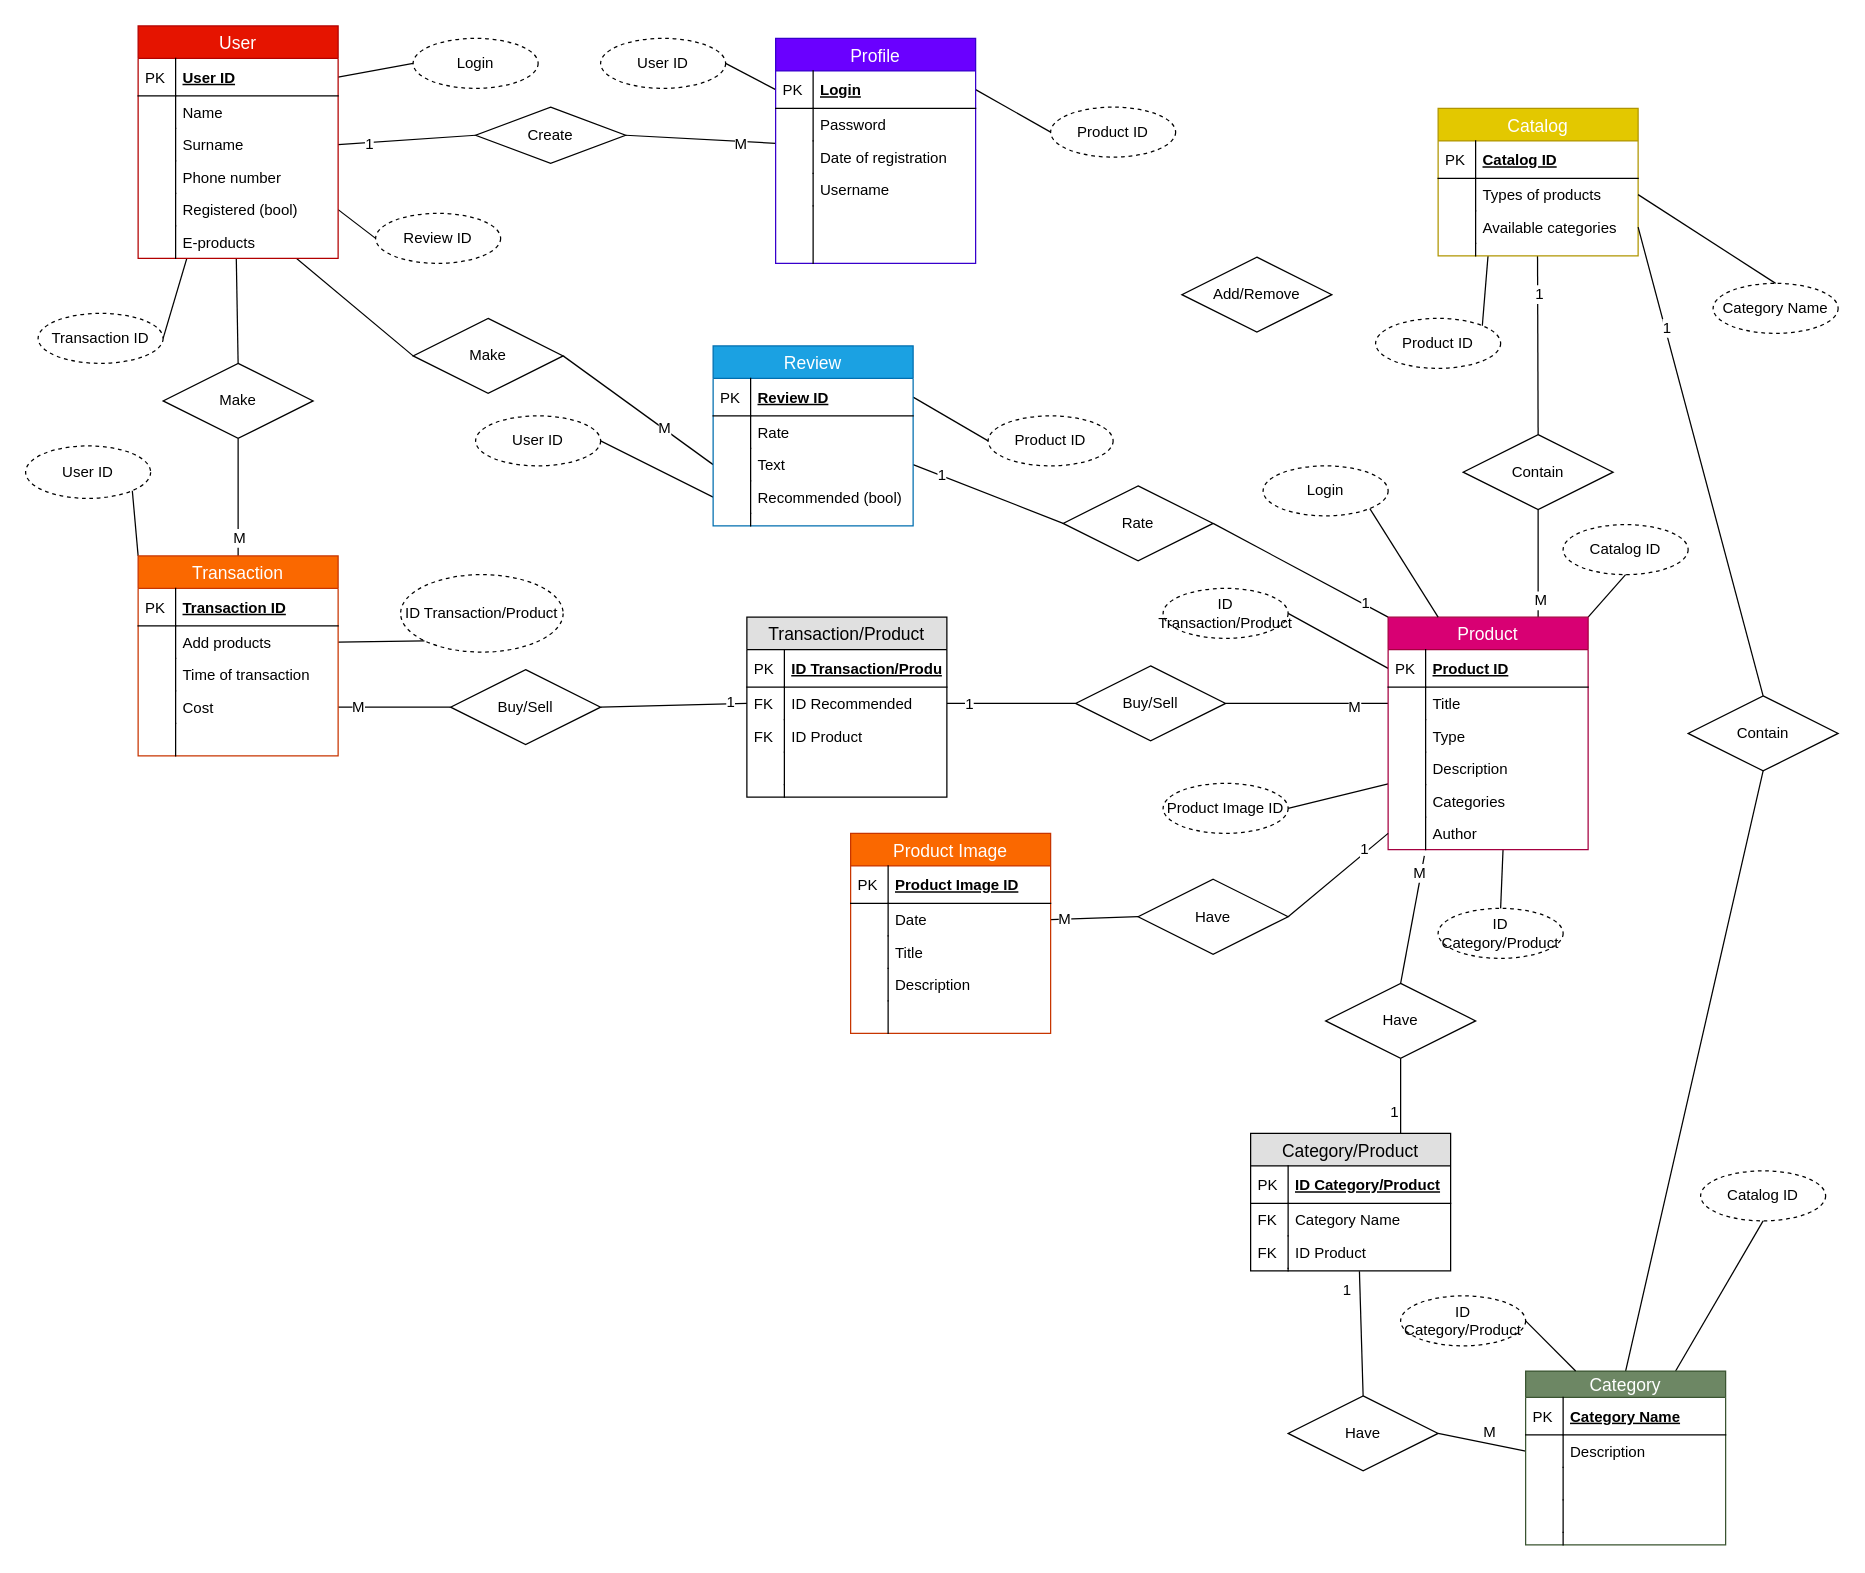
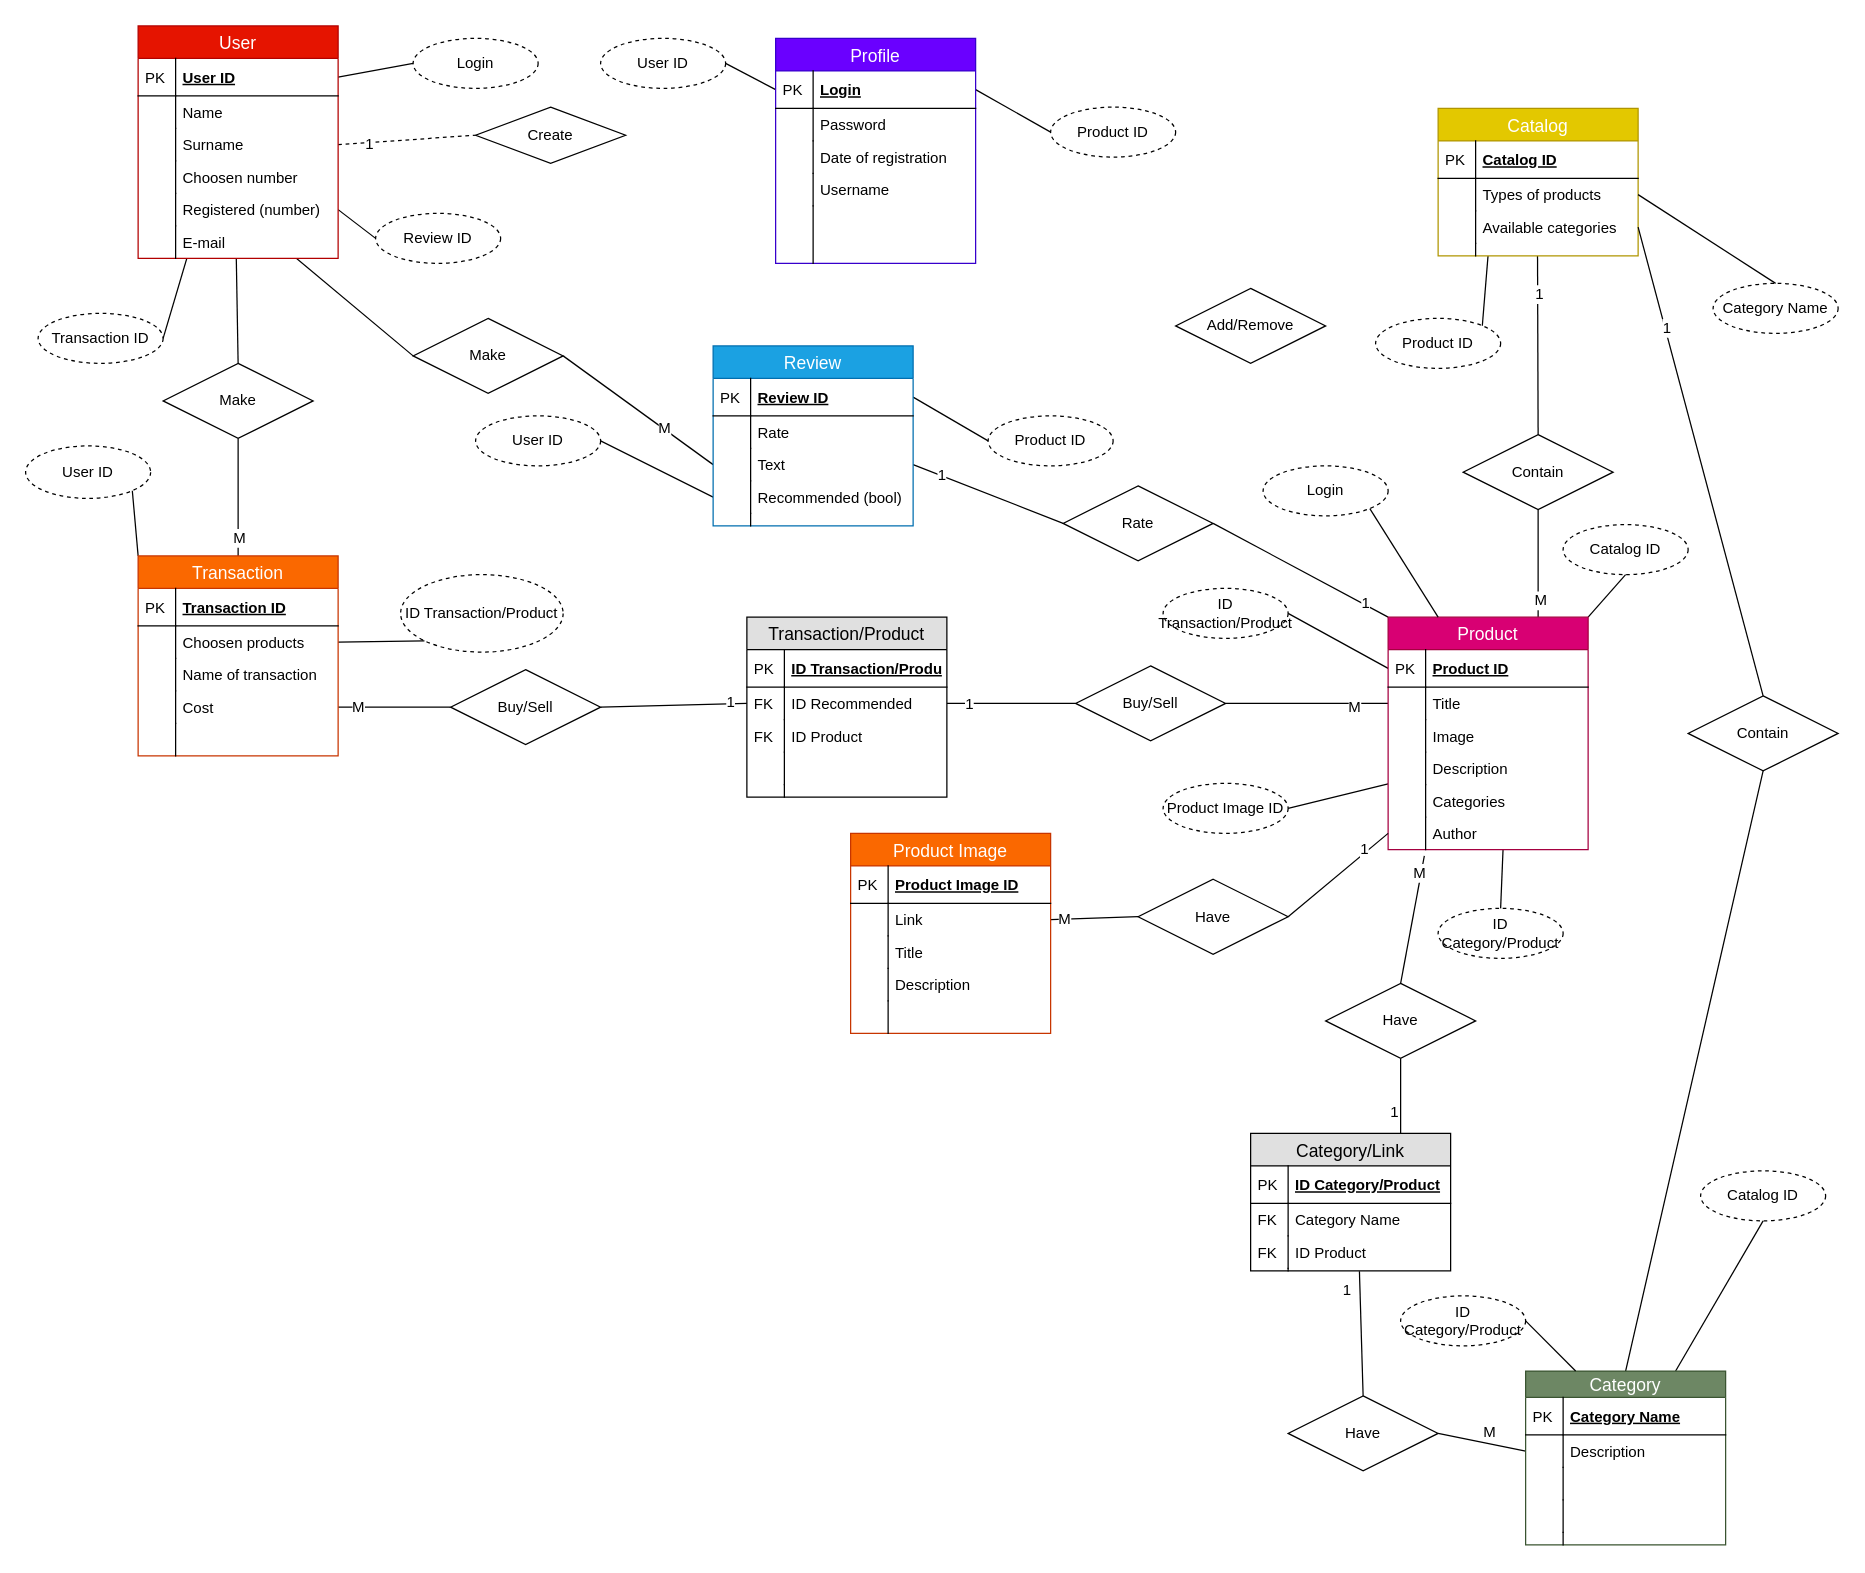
edge "Create" -- "Date of registration": removed, label "M"
edge "Create" -- "Surname": style solid -> dashed
node "Phone number": label "Phone number" -> "Choosen number"
node "Registered (bool)": label "Registered (bool)" -> "Registered (number)"
node "E-products": label "E-products" -> "E-mail"
node "Add/Remove": moved (1257, 294) -> (1251, 326)
node "Add products": label "Add products" -> "Choosen products"
node "Time of transaction": label "Time of transaction" -> "Name of transaction"
node "Type": label "Type" -> "Image"
node "Date": label "Date" -> "Link"
node "Category/Product": label "Category/Product" -> "Category/Link"
